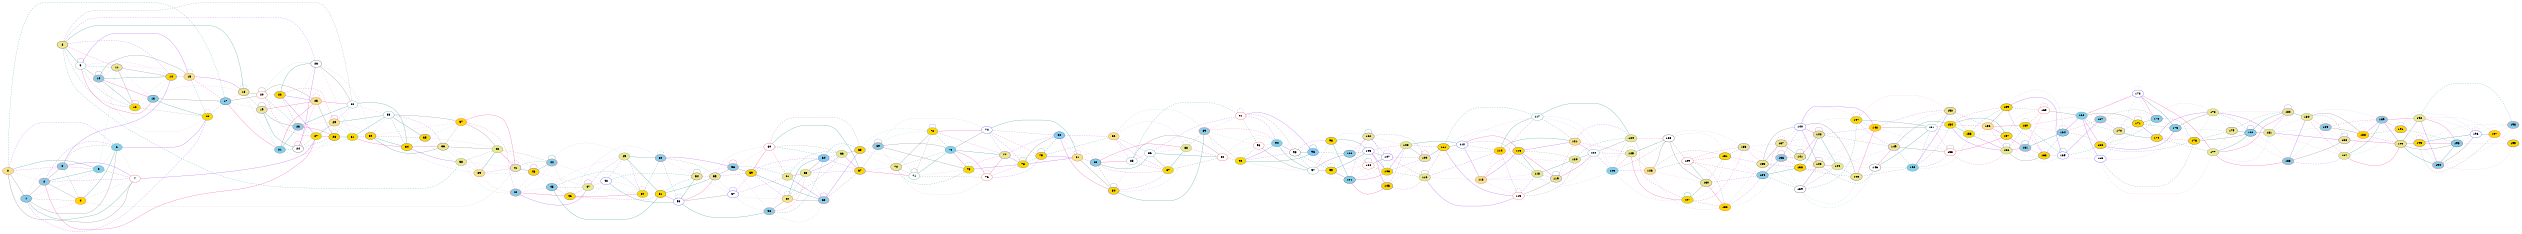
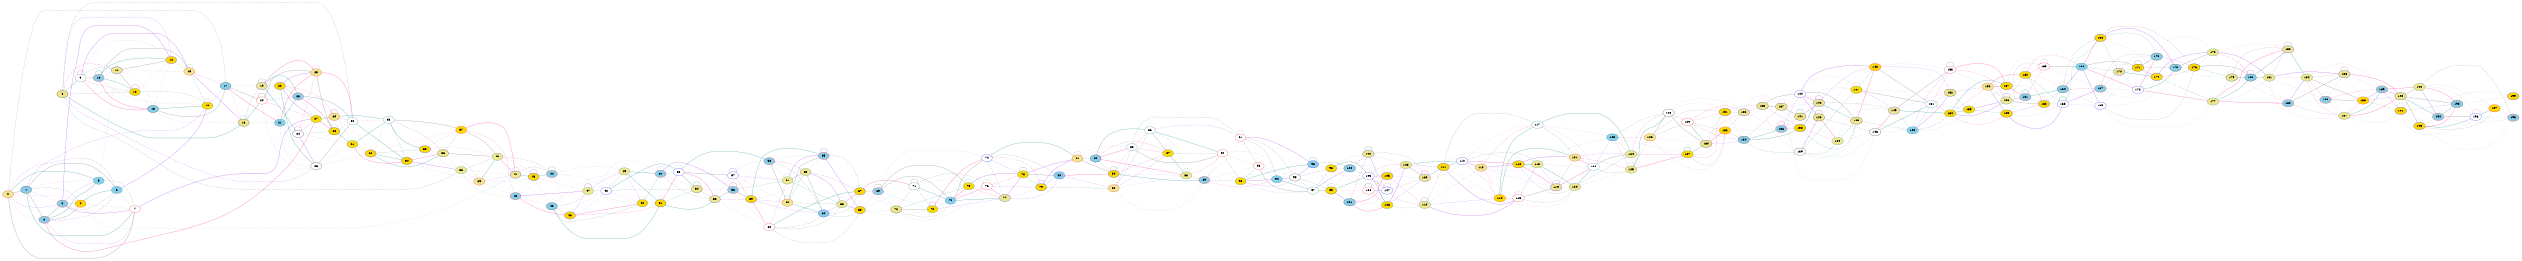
edge "178" -- "180": color teal -> deeppink
edge "133" -- "132": added
edge "142" -- "144": now "142" -- "145"
edge "98" -- "101": removed
